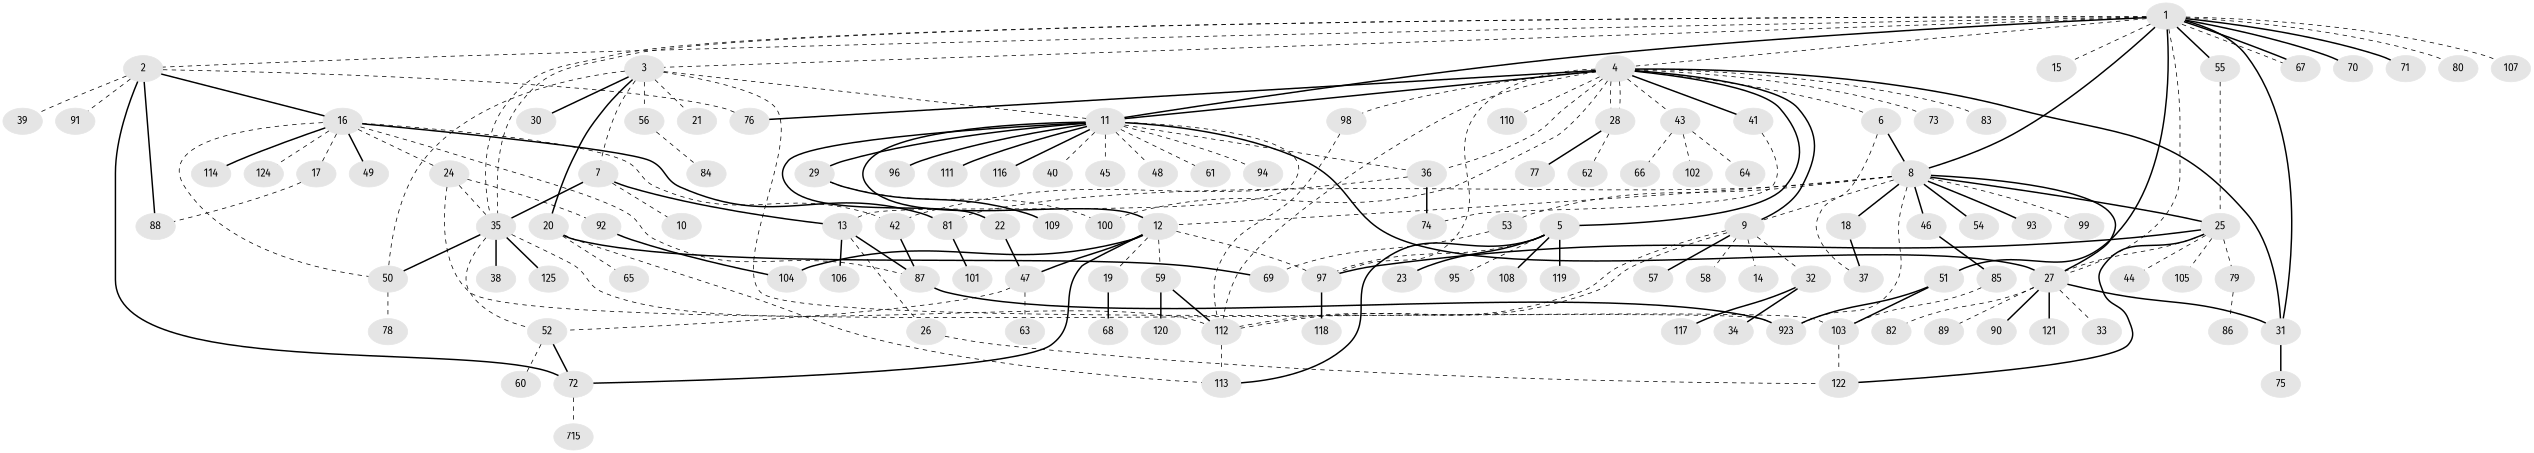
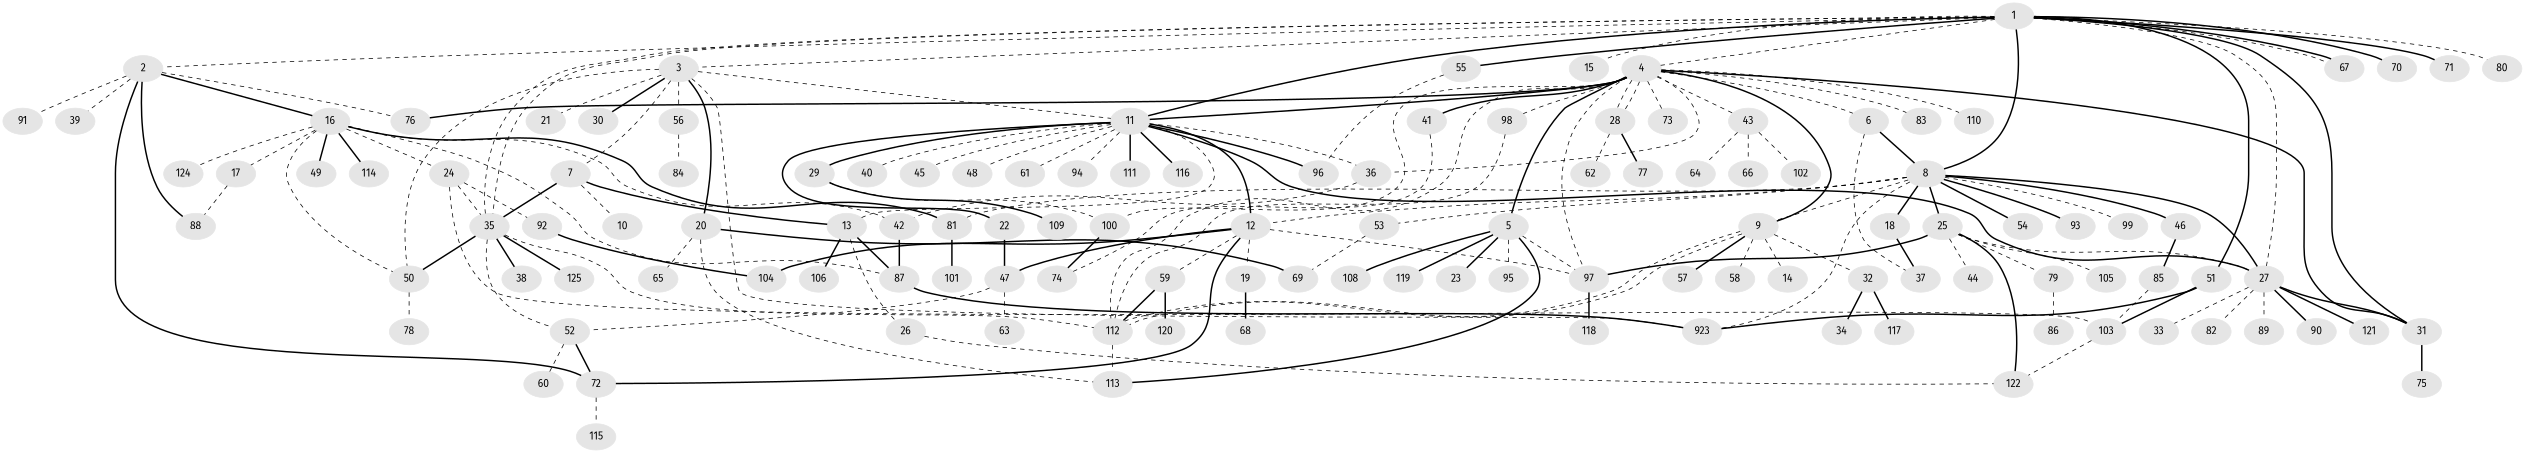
node "107": removed
edge "55" -- "25": now "55" -- "96"
edge "36" -- "74": now "100" -- "74"
node "715": label "715" -> "115"
